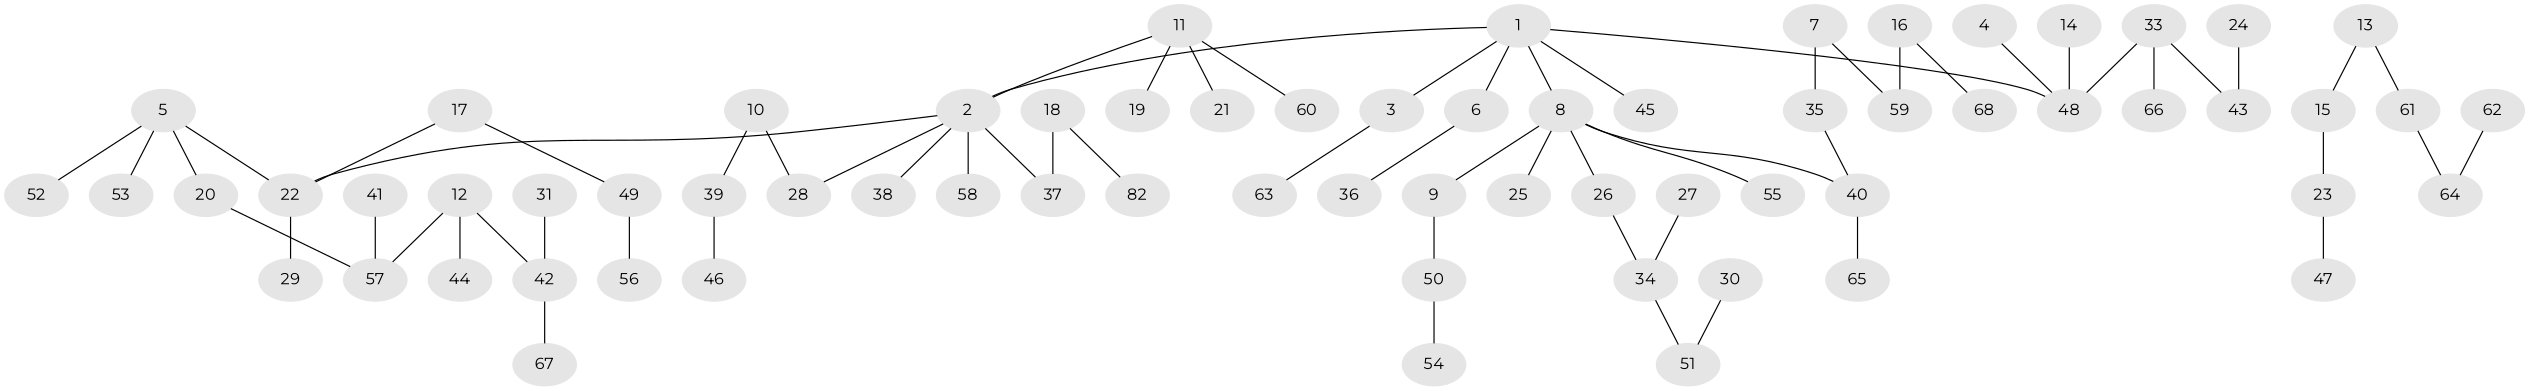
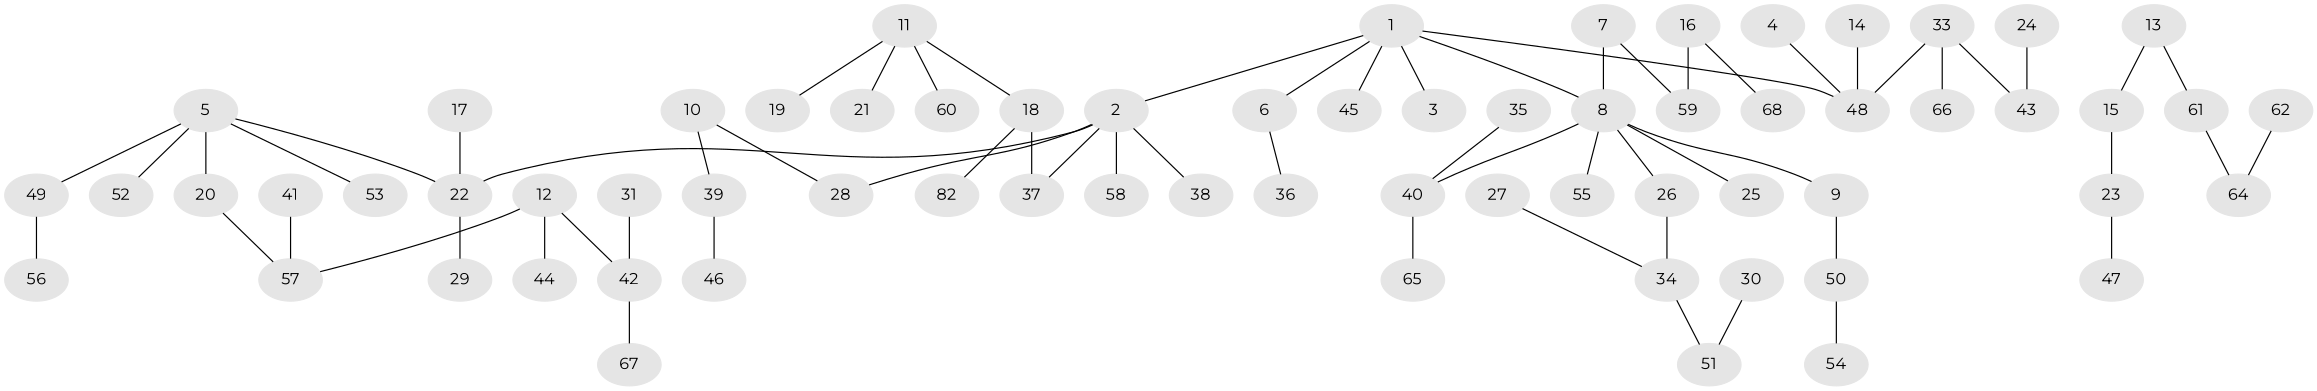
edge "11" -- "2": now "11" -- "18"
edge "7" -- "35": now "7" -- "8"
edge "17" -- "49": now "5" -- "49"
node "63": removed
